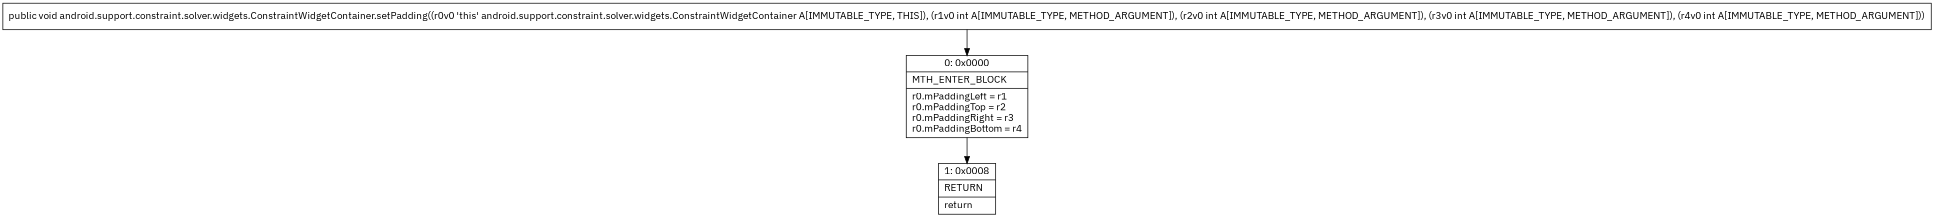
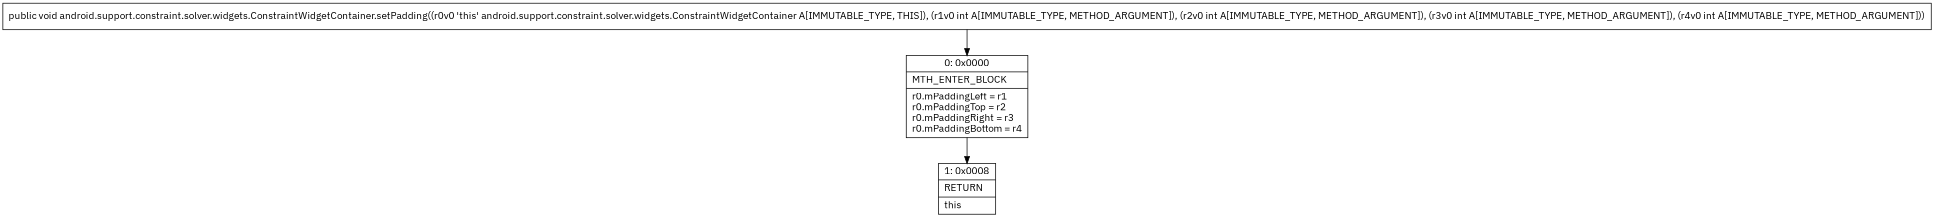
node "1: 0x0008": text "return" -> "this"
